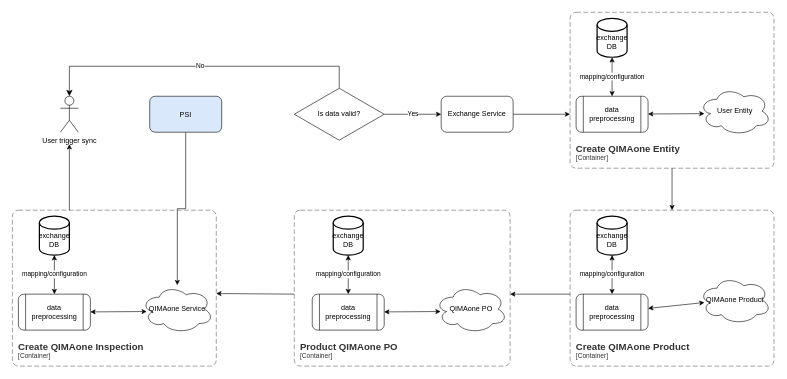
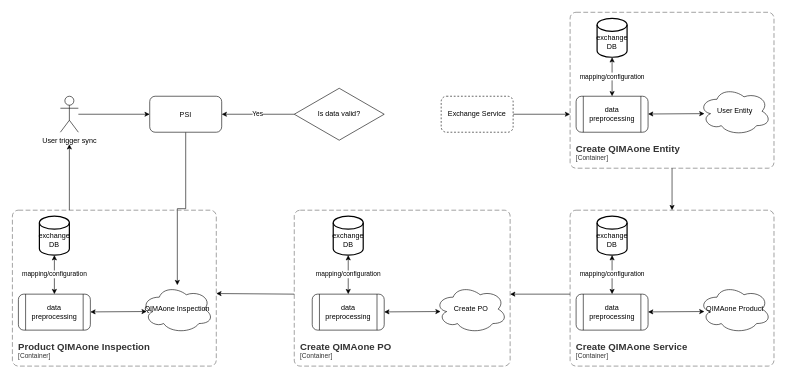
edge "Is data valid?" -> "User trigger sync": removed, label "No"
edge "User trigger sync" -> "PSI": added
node "PSI": fillcolor #dae8fc -> #ffffff
edge "Is data valid?" -> "Exchange Service": now "Is data valid?" -> "PSI"
node "Exchange Service": style solid -> dashed
node "QIMAone Product": moved (735, 300) -> (735, 309)
node "QIMAone Service": label "QIMAone Service" -> "QIMAone Inspection"
node "QIMAone PO": label "QIMAone PO" -> "Create PO"
node "Create QIMAone Inspection [Container]": label "Create QIMAone Inspection [Container]" -> "Product QIMAone Inspection [Container]"
node "Product QIMAone PO [Container]": label "Product QIMAone PO [Container]" -> "Create QIMAone PO [Container]"
node "Create QIMAone Product [Container]": label "Create QIMAone Product [Container]" -> "Create QIMAone Service [Container]"
